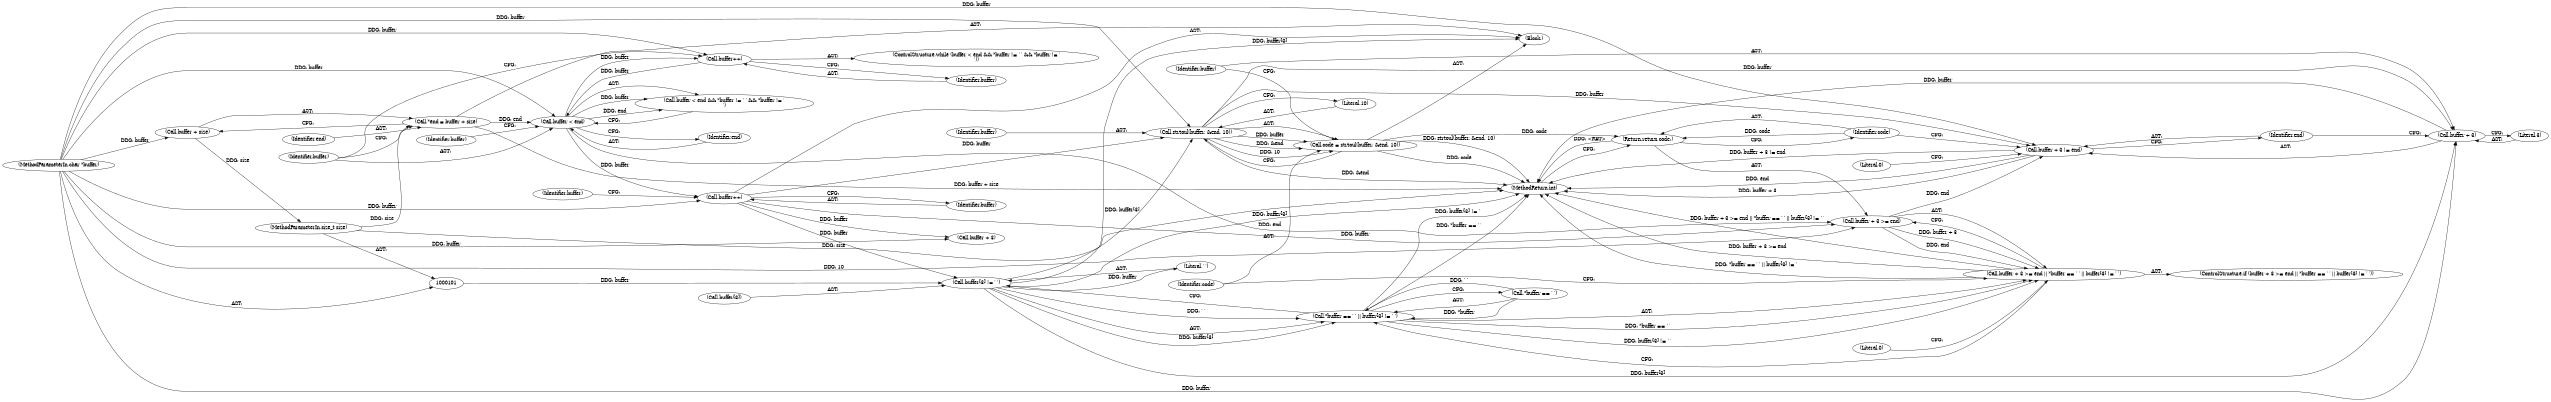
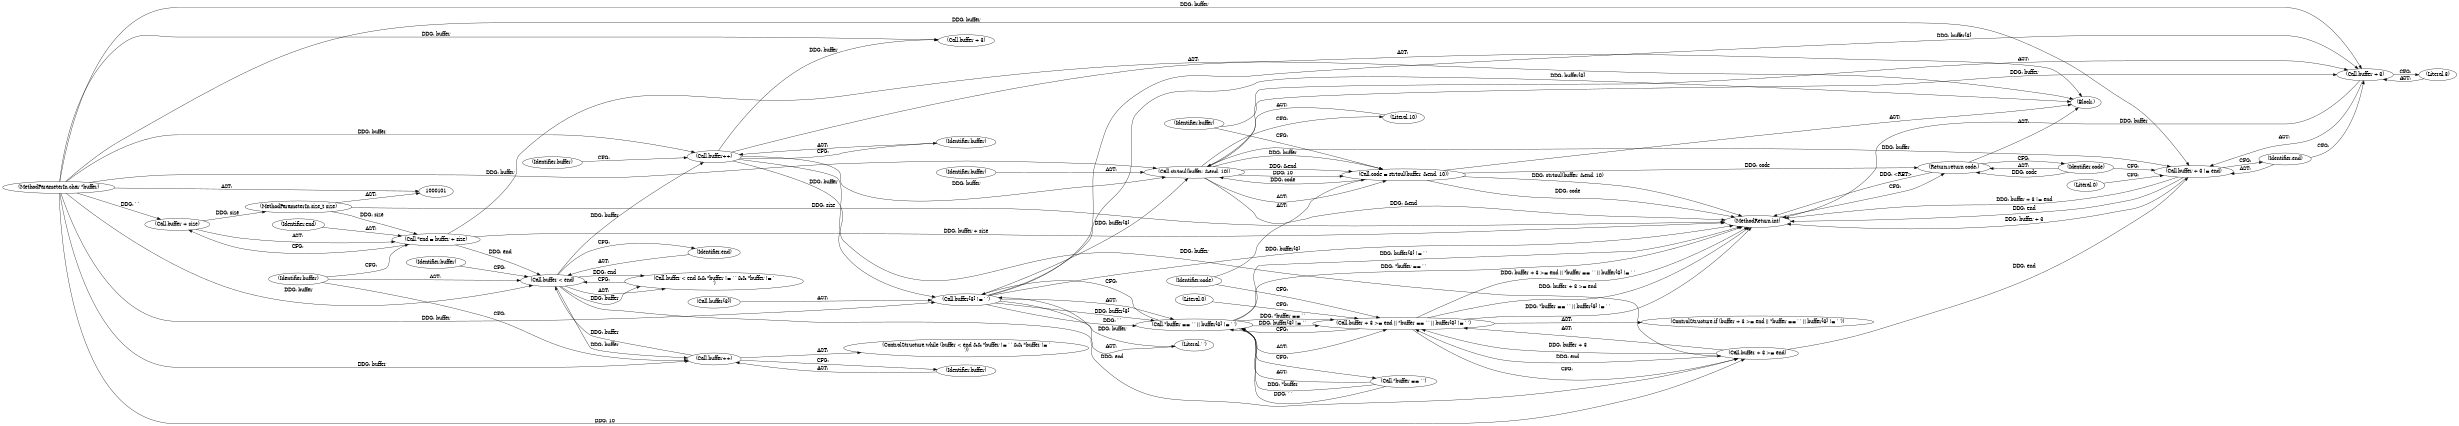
edge "(MethodParameterIn,char *buffer)" -> "(Call,buffer + size)": label "DDG: buffer" -> "DDG: ' '"
edge "(Call,code = strtoul(buffer, &end, 10))" -> "(Call,strtoul(buffer, &end, 10))": label "CFG: " -> "DDG: code"
edge "(Return,return code;)" -> "(Call,buffer + 3 >= end)": now "(Return,return code;)" -> "(Block,)"
edge "1000101" -> "(Call,buffer[3] != ' ')": now "(MethodParameterIn,char *buffer)" -> "(Call,buffer[3] != ' ')"
